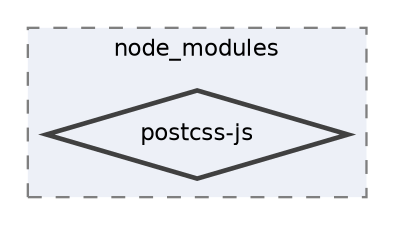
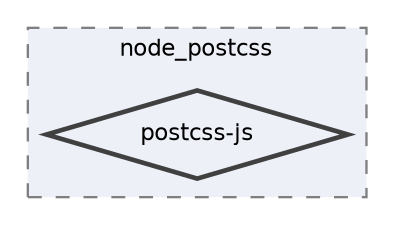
cluster "node_modules": label "node_modules" -> "node_postcss"
